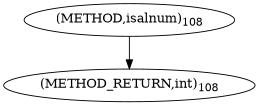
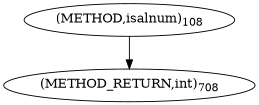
node "(METHOD_RETURN,int)": text "108" -> "708"
